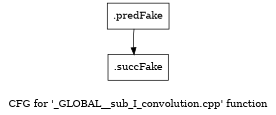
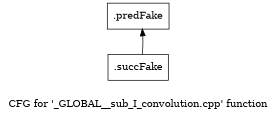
edge ".predFake" -> ".succFake": reversed
